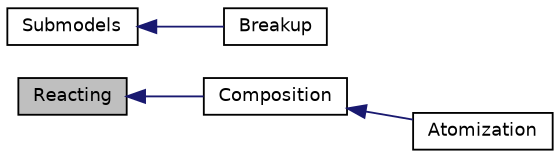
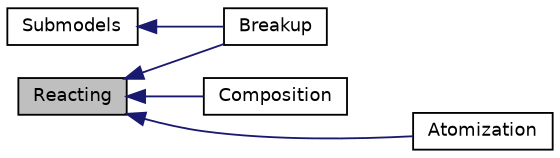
edge "Breakup" -> "Reacting": added
edge "Atomization" -> "Composition": now "Atomization" -> "Reacting"
